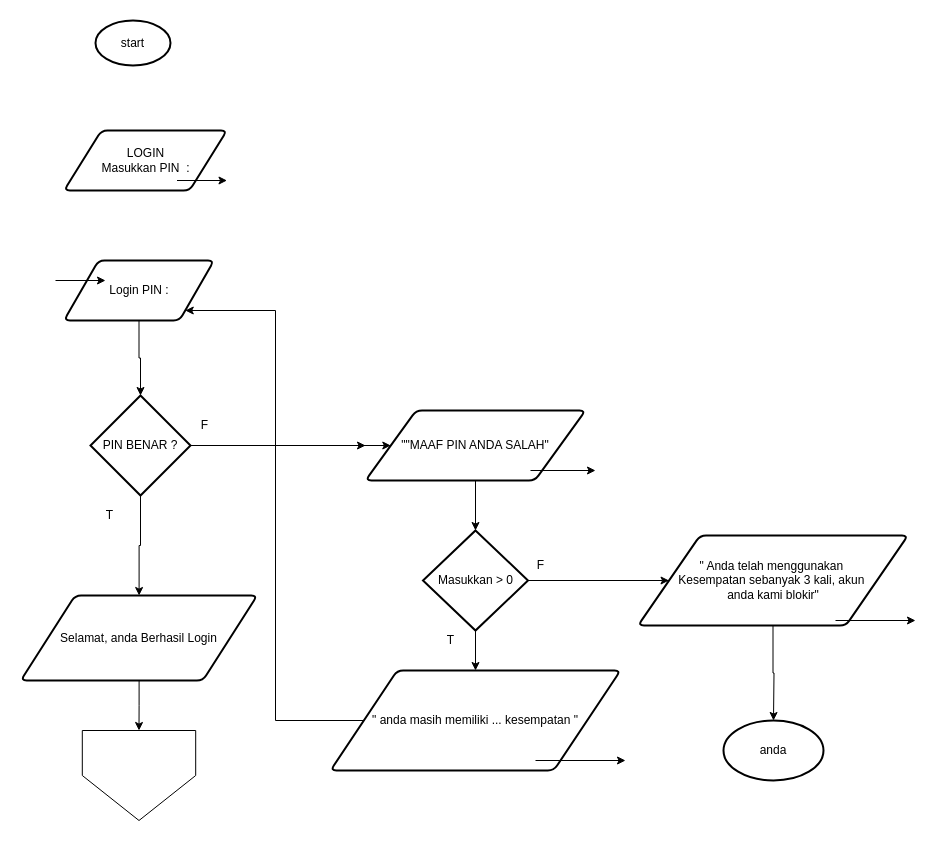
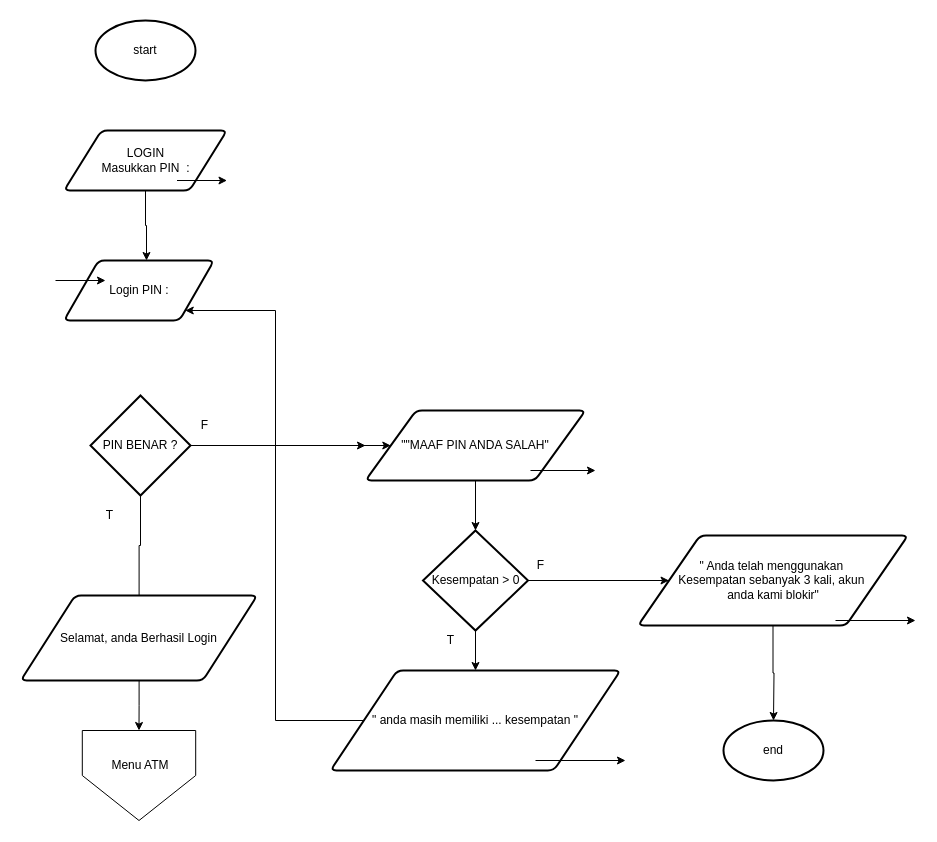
node "start": size 75x45 -> 100x60
edge "LOGIN Masukkan PIN :" -> "Login PIN :": added
edge "Login PIN :" -> "PIN BENAR ?": removed
node "Masukkan > 0": label "Masukkan > 0" -> "Kesempatan > 0"
edge "PIN BENAR ?" -> "Selamat, anda Berhasil Login": arrowhead classic -> none
node "anda": label "anda" -> "end"
node "Menu ATM": added
